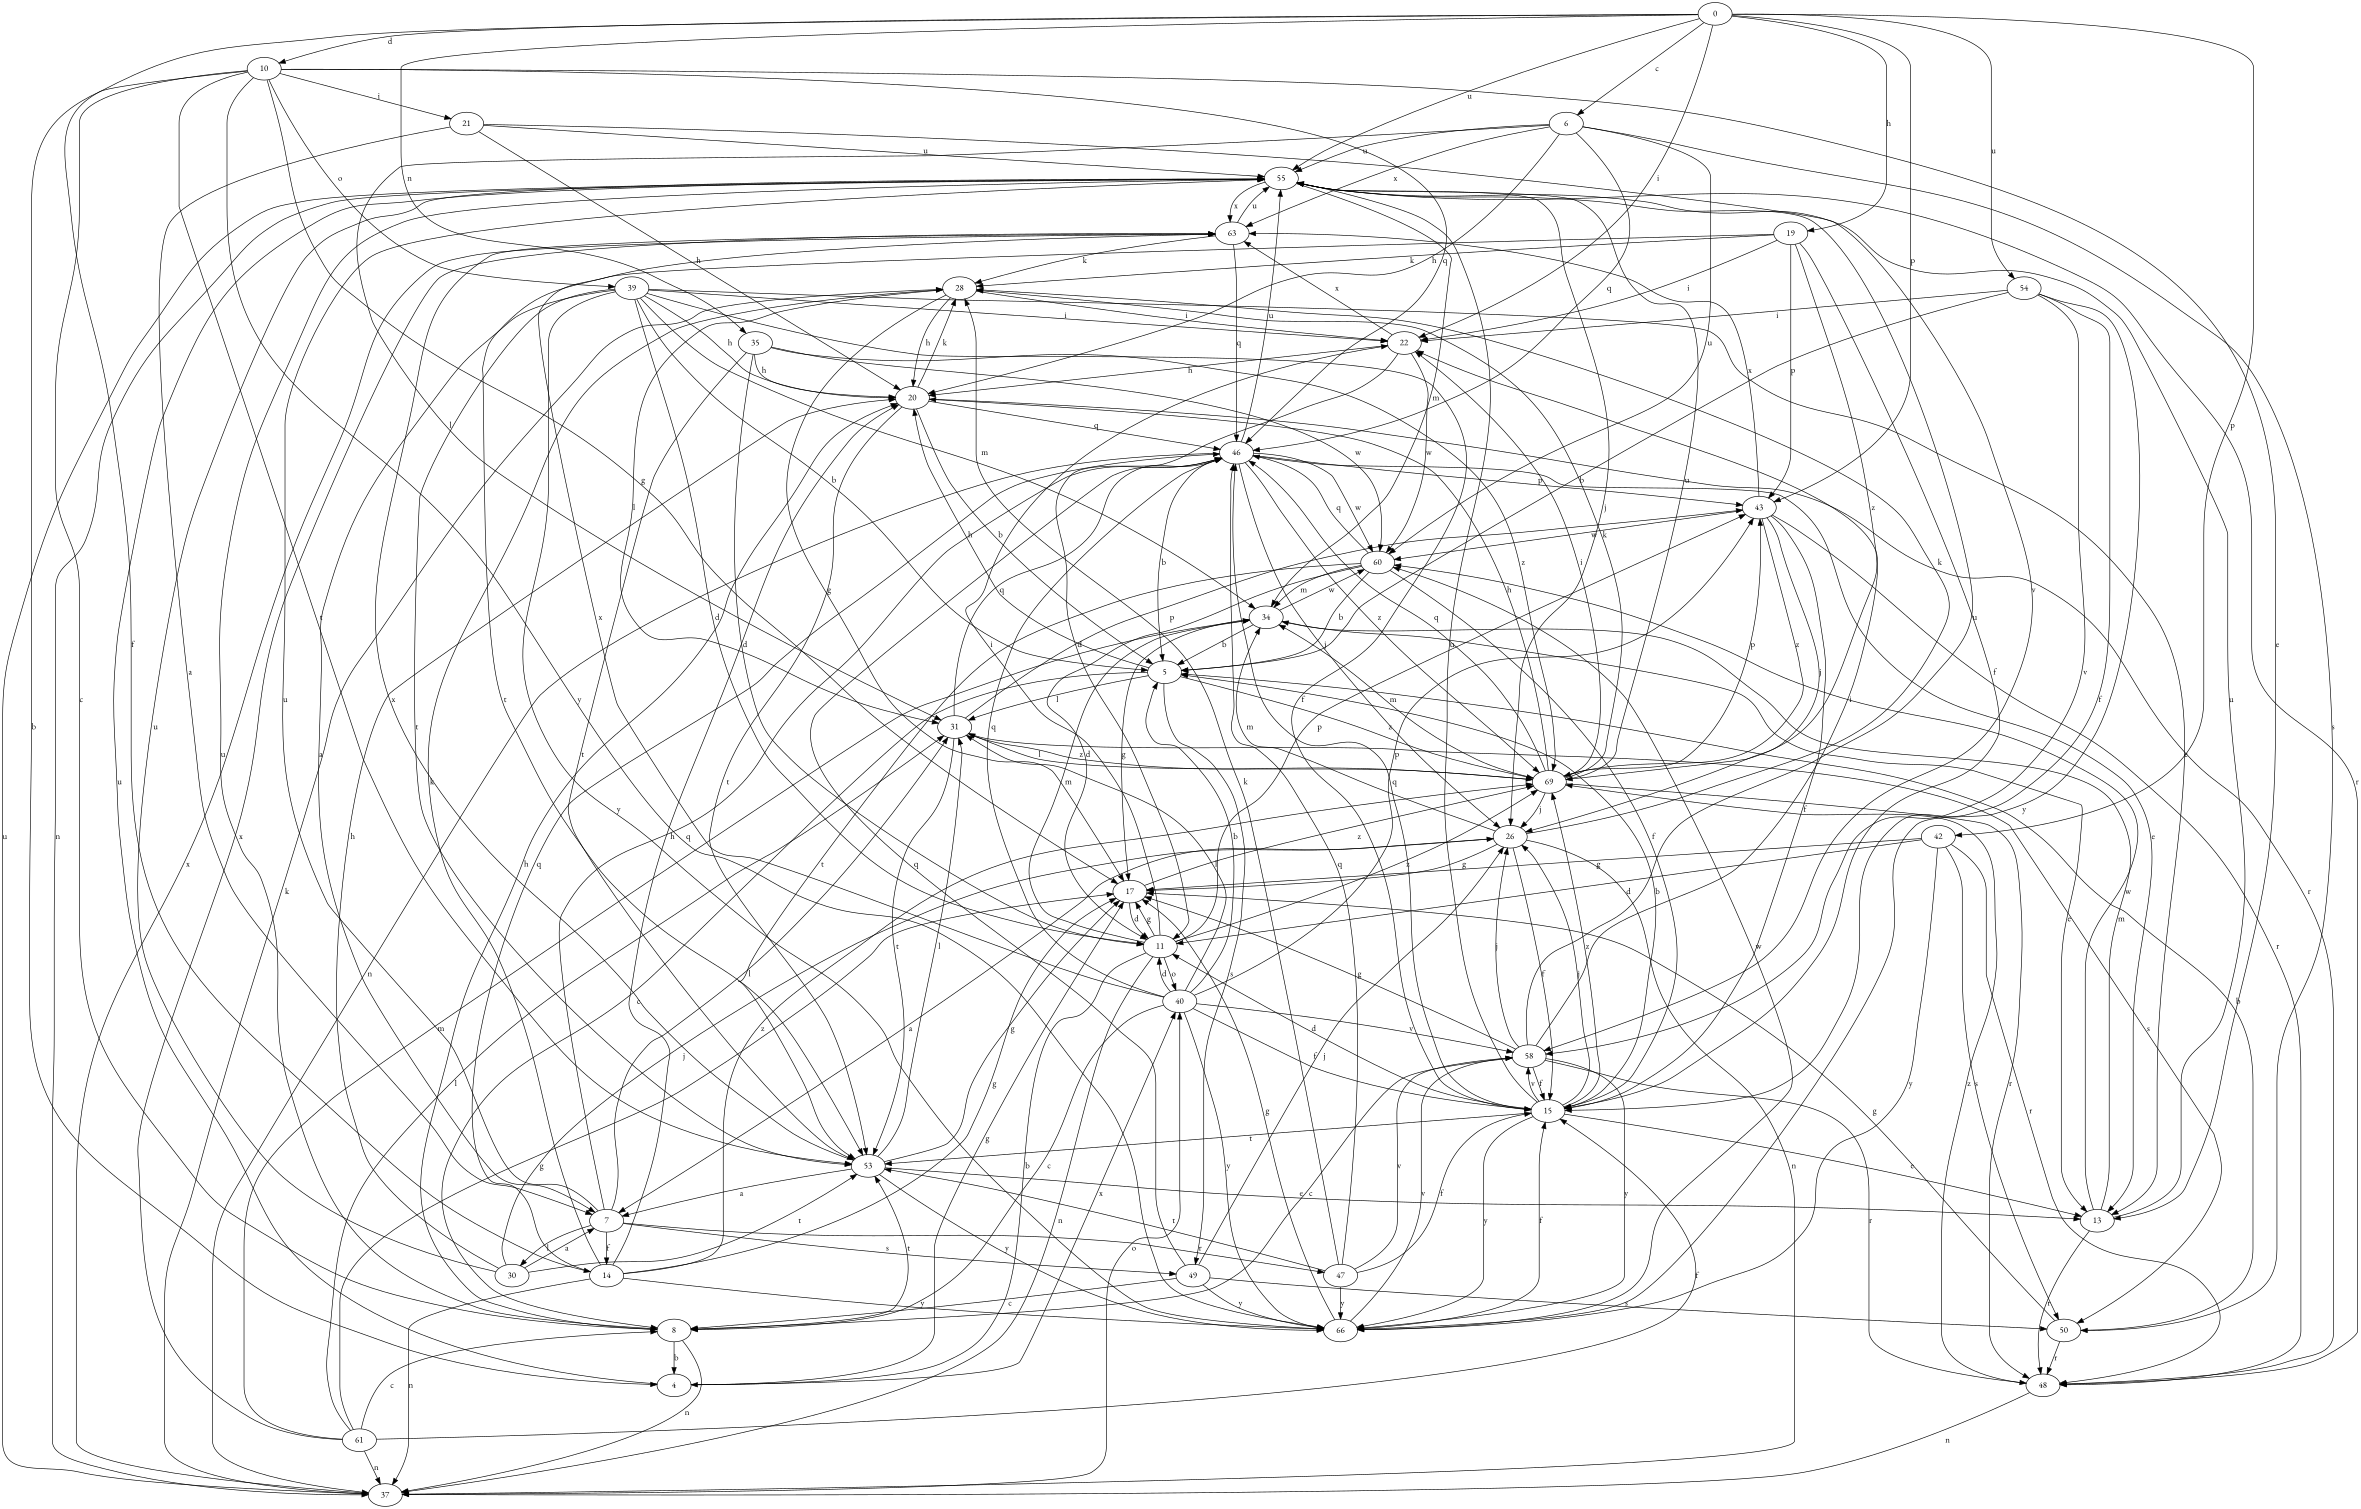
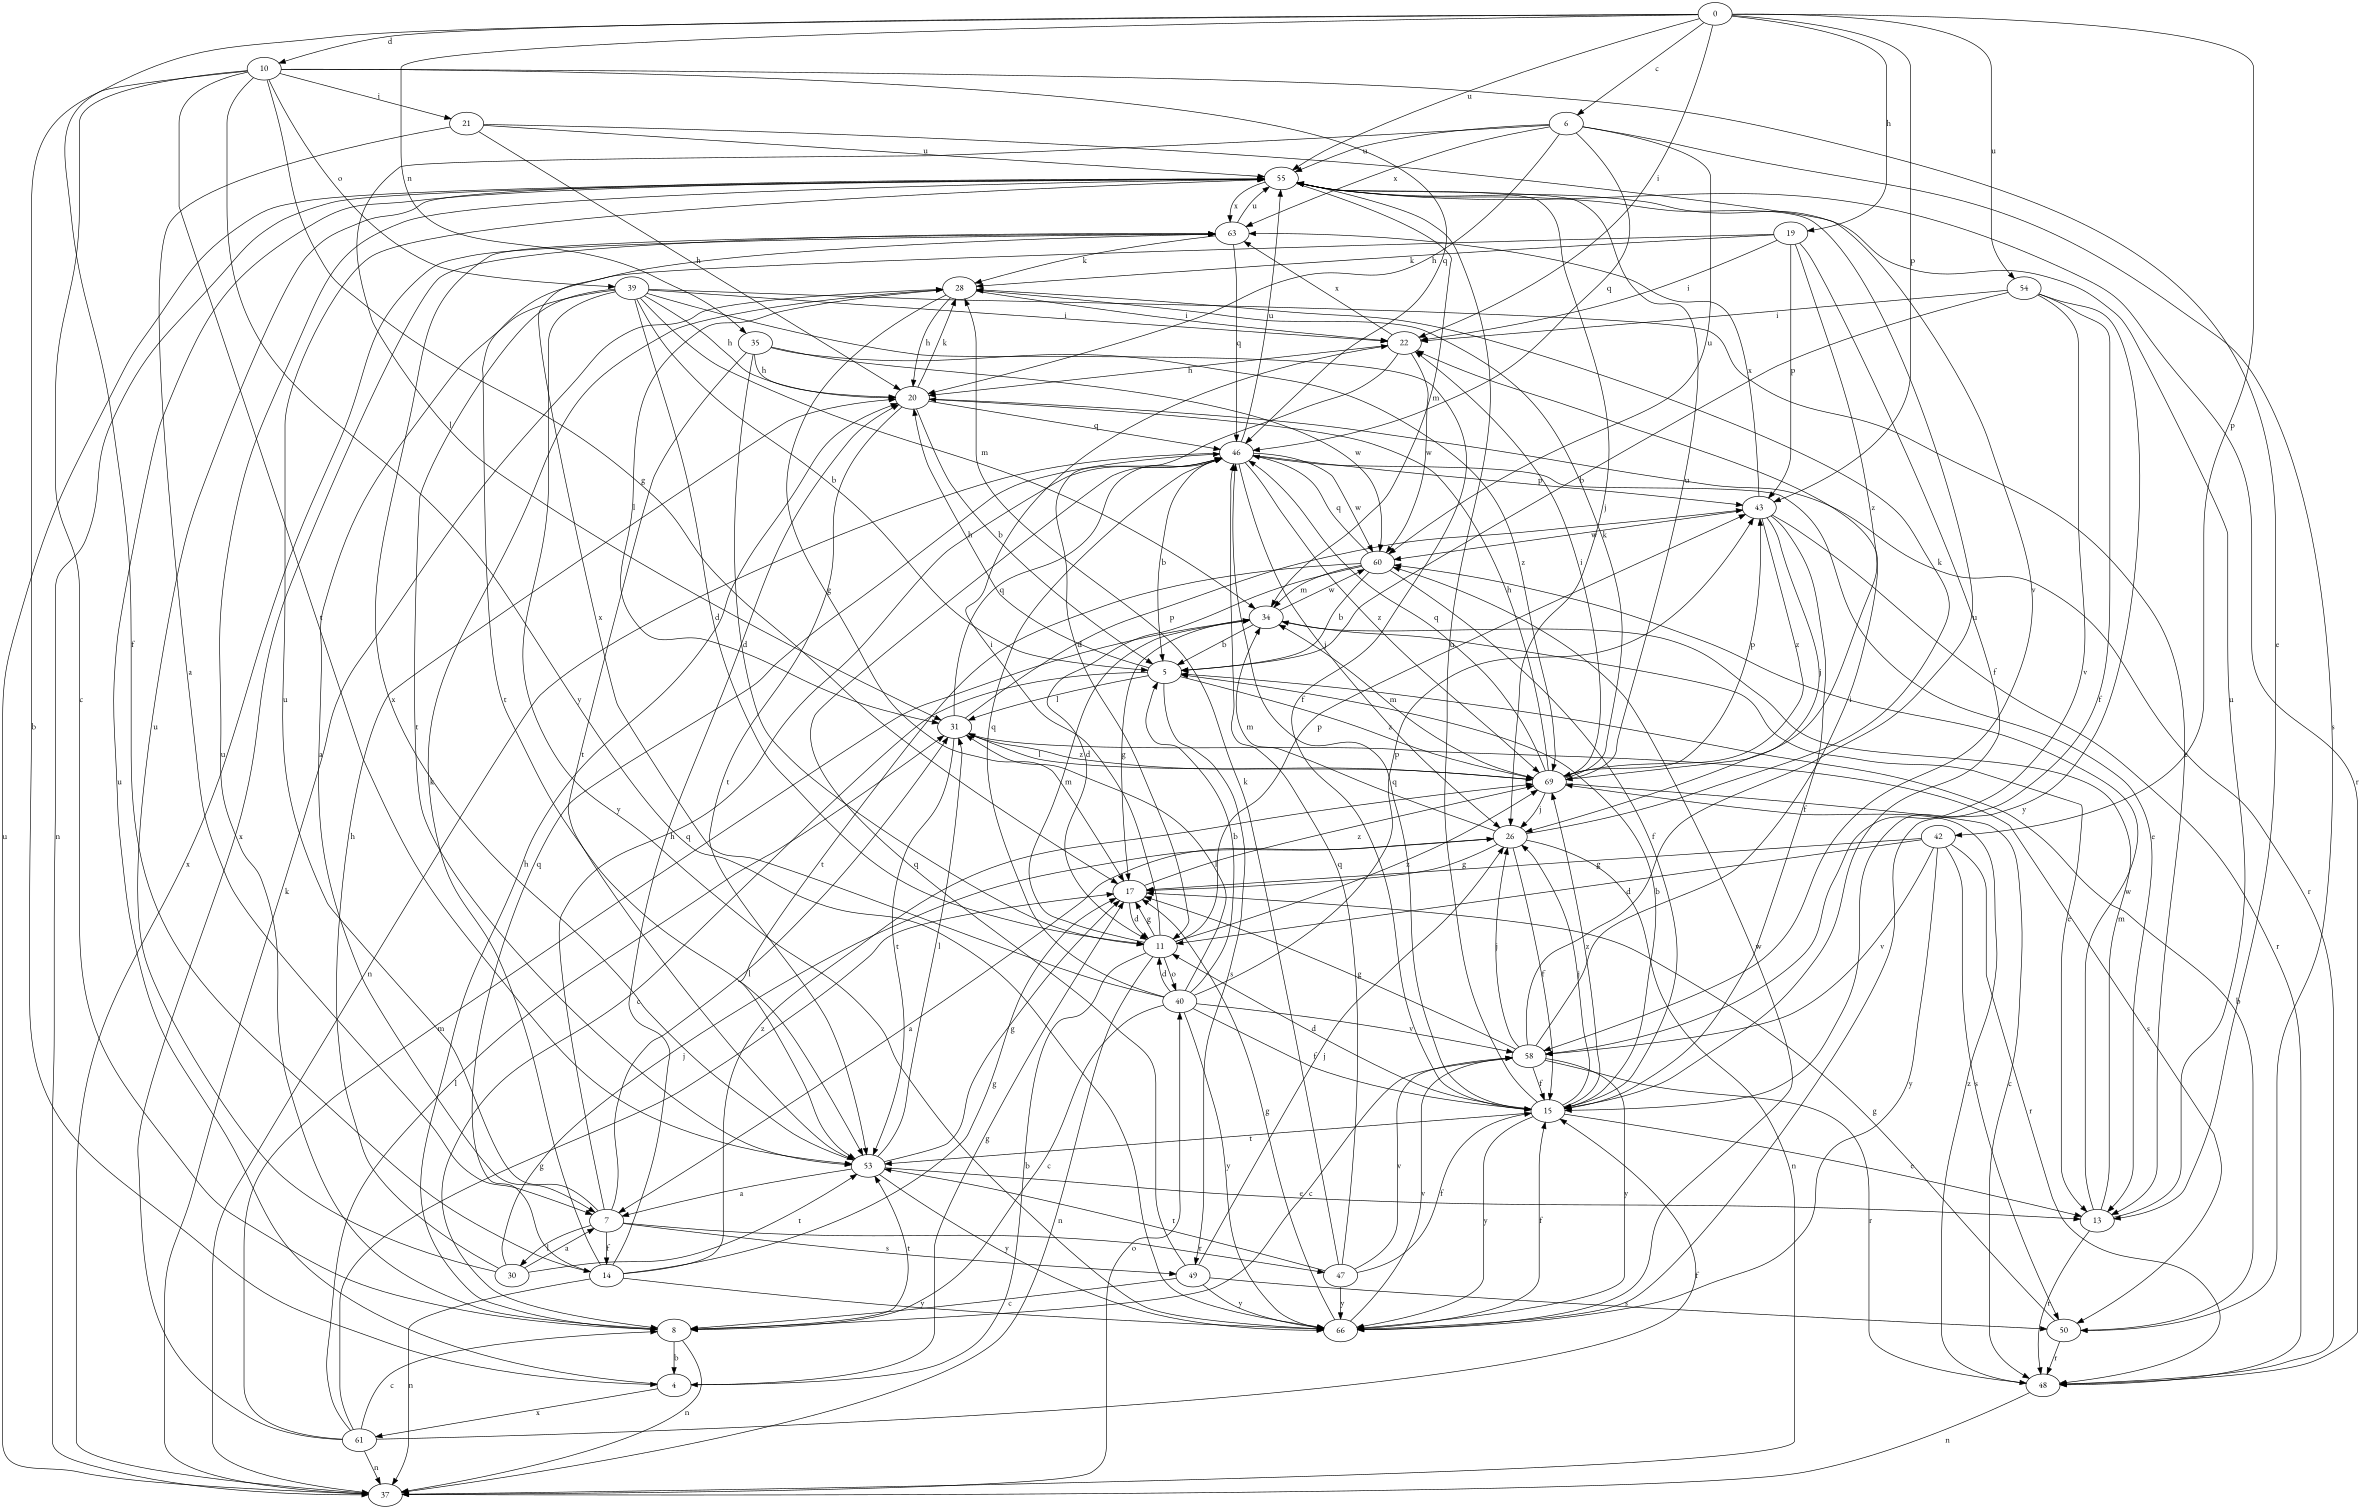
edge "69" -> "48": label "r" -> "c"
edge "15" -> "58": now "42" -> "58"
edge "4" -> "40": now "4" -> "61"
